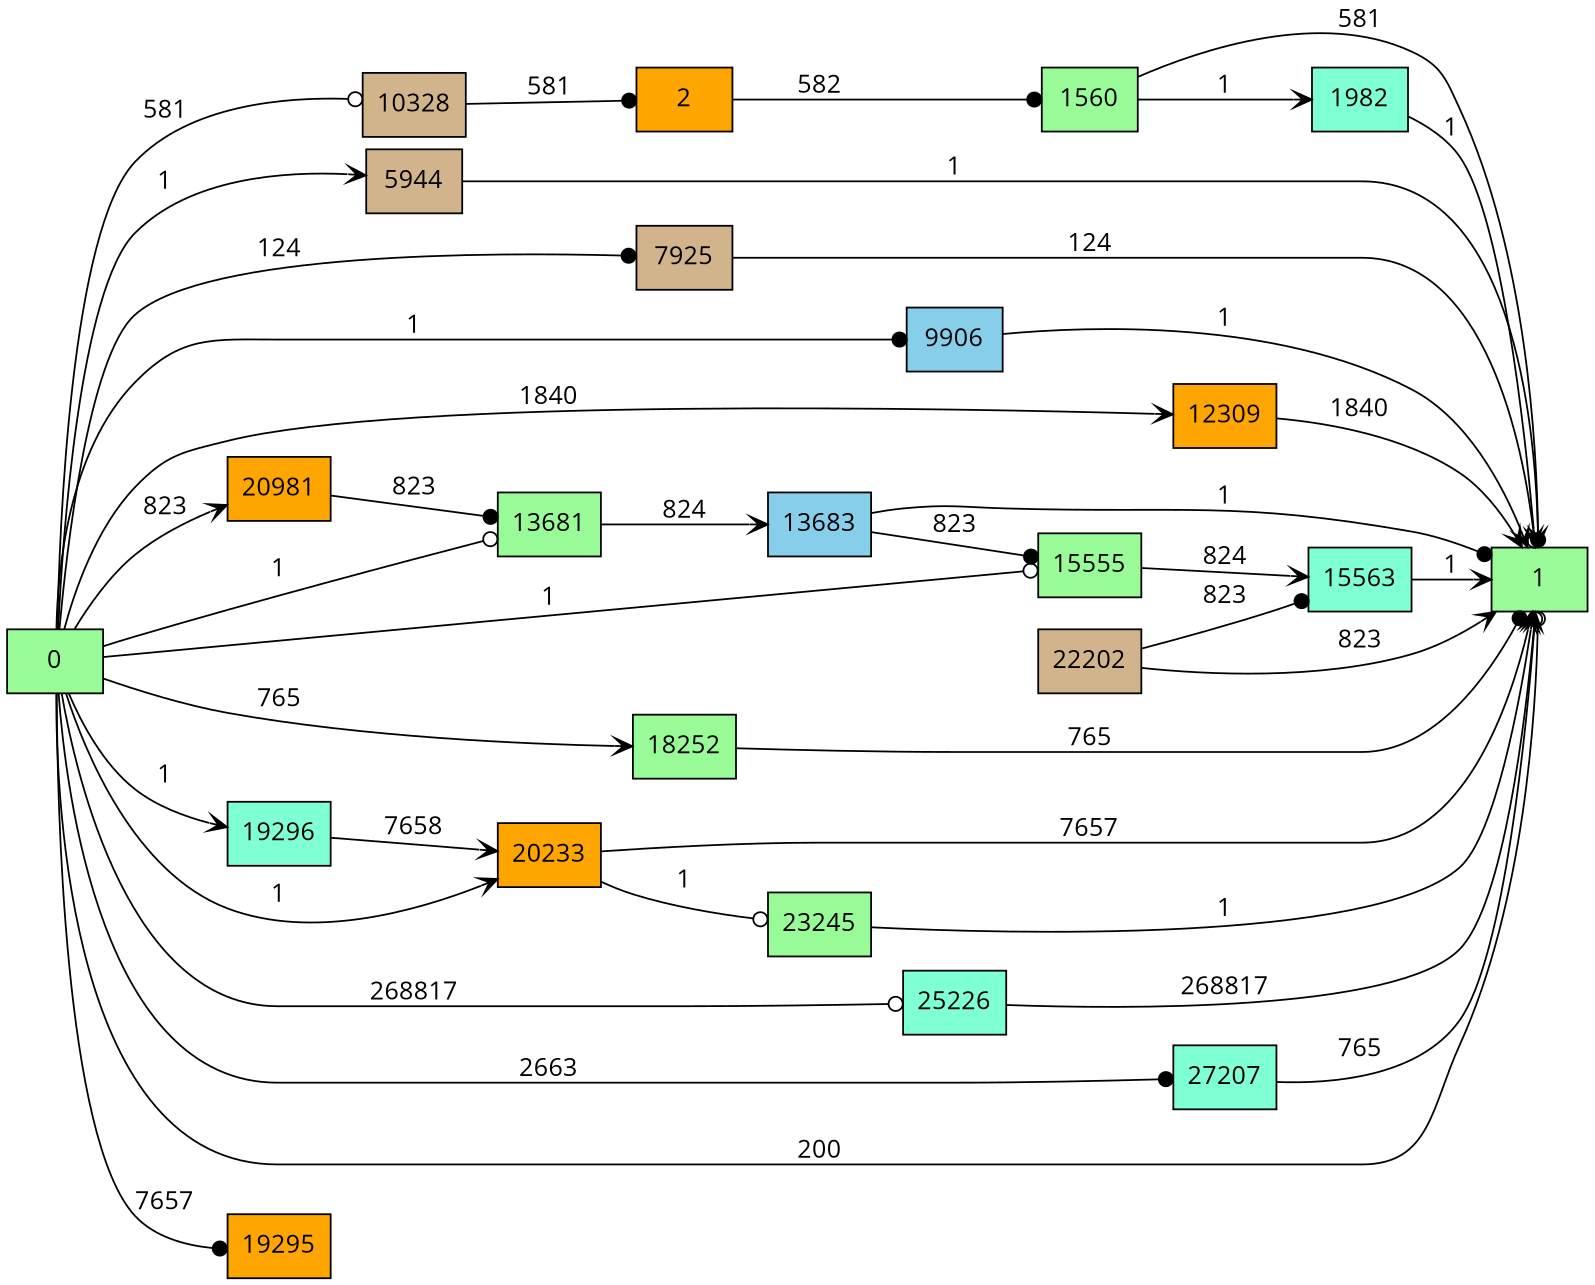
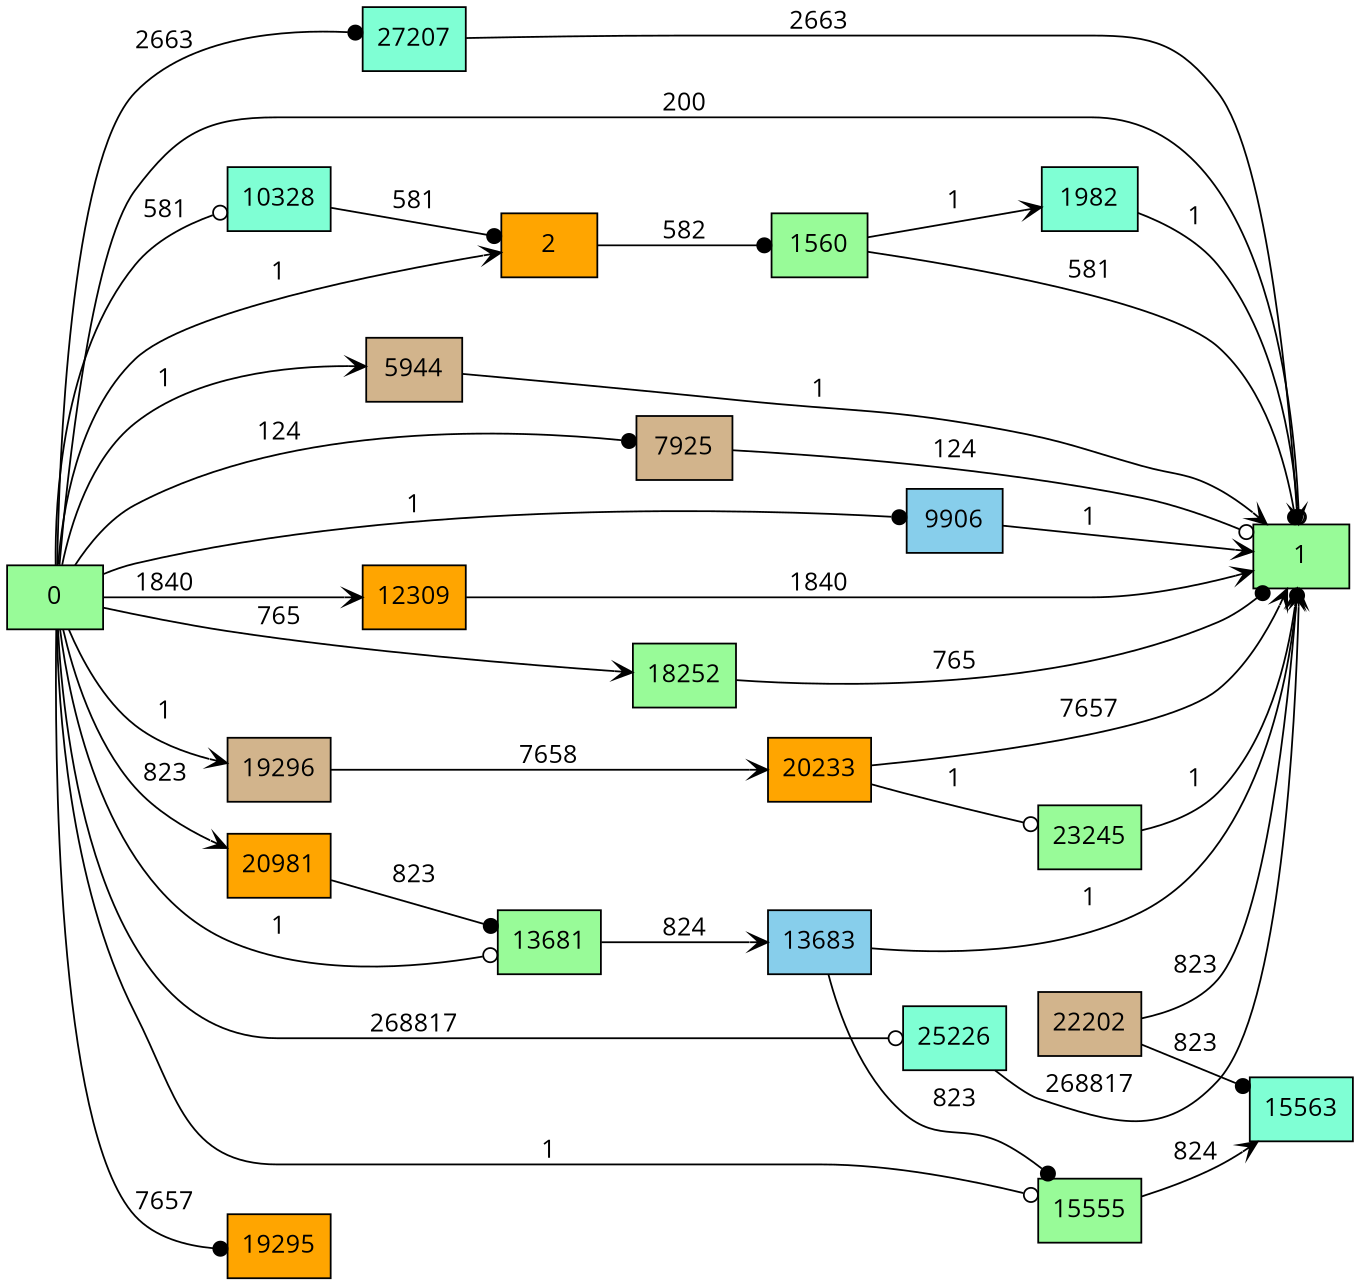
node "10328": fillcolor tan -> aquamarine
edge "15563" -> "1": removed, label "1"
node "19296": fillcolor aquamarine -> tan
edge "0" -> "20233": now "0" -> "2"
edge "27207" -> "1": label "765" -> "2663"
